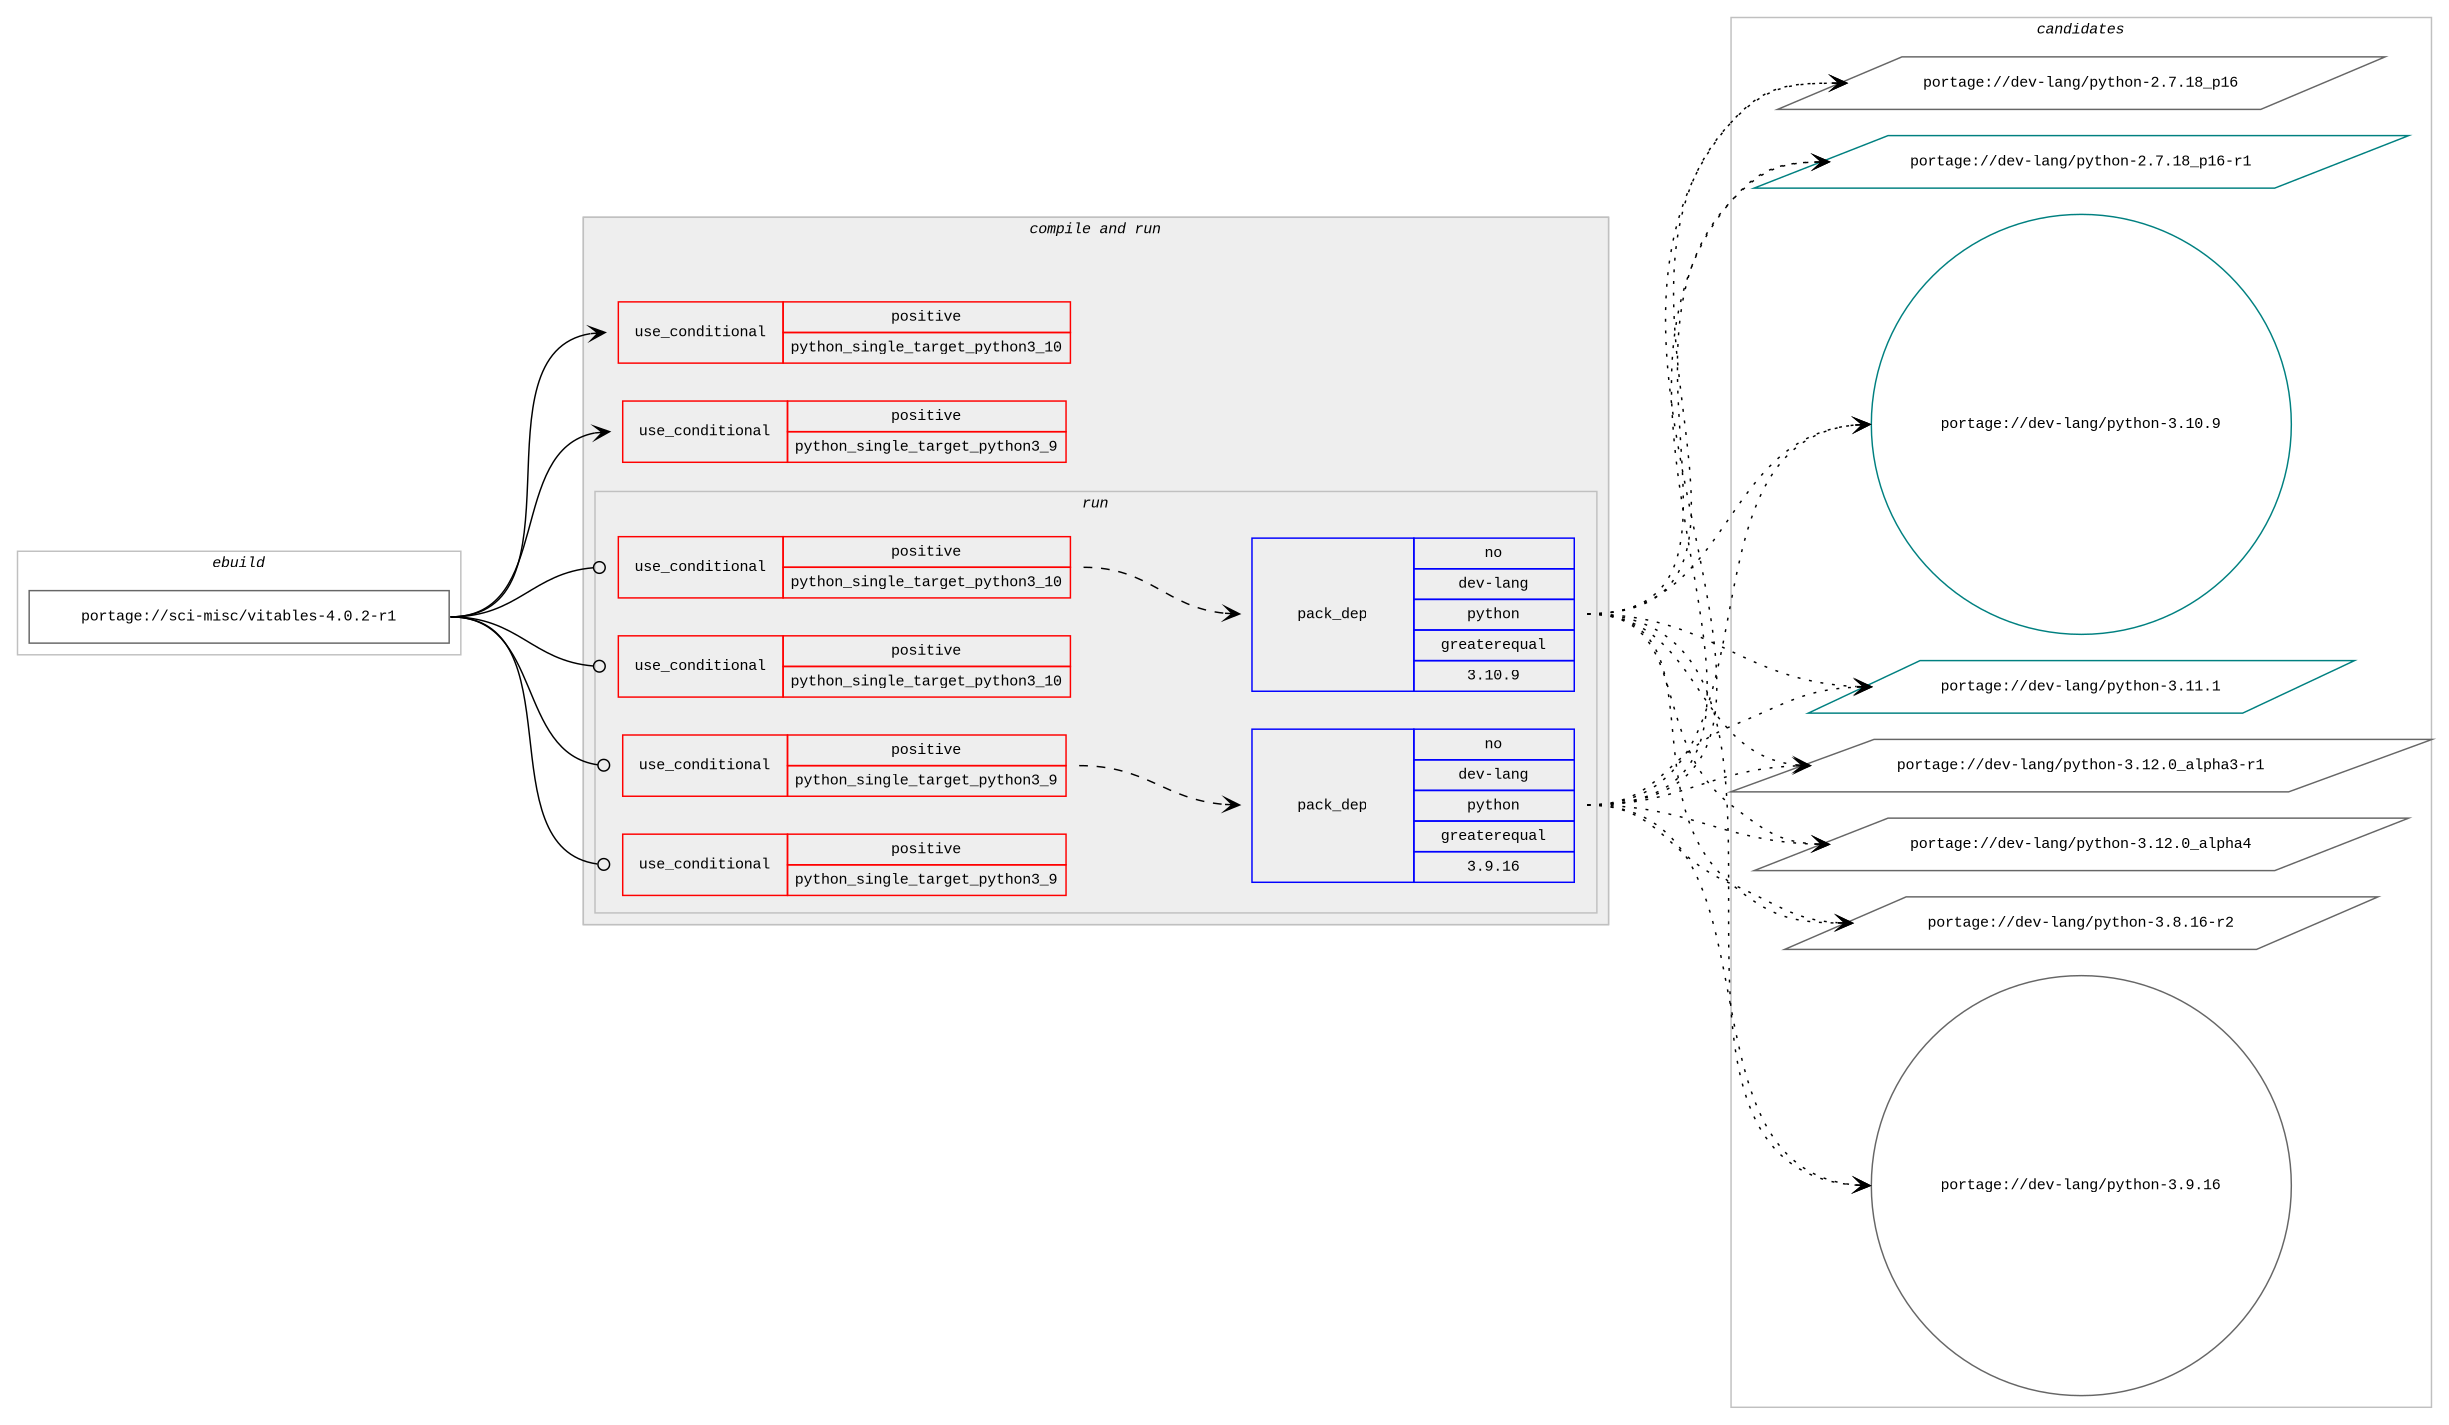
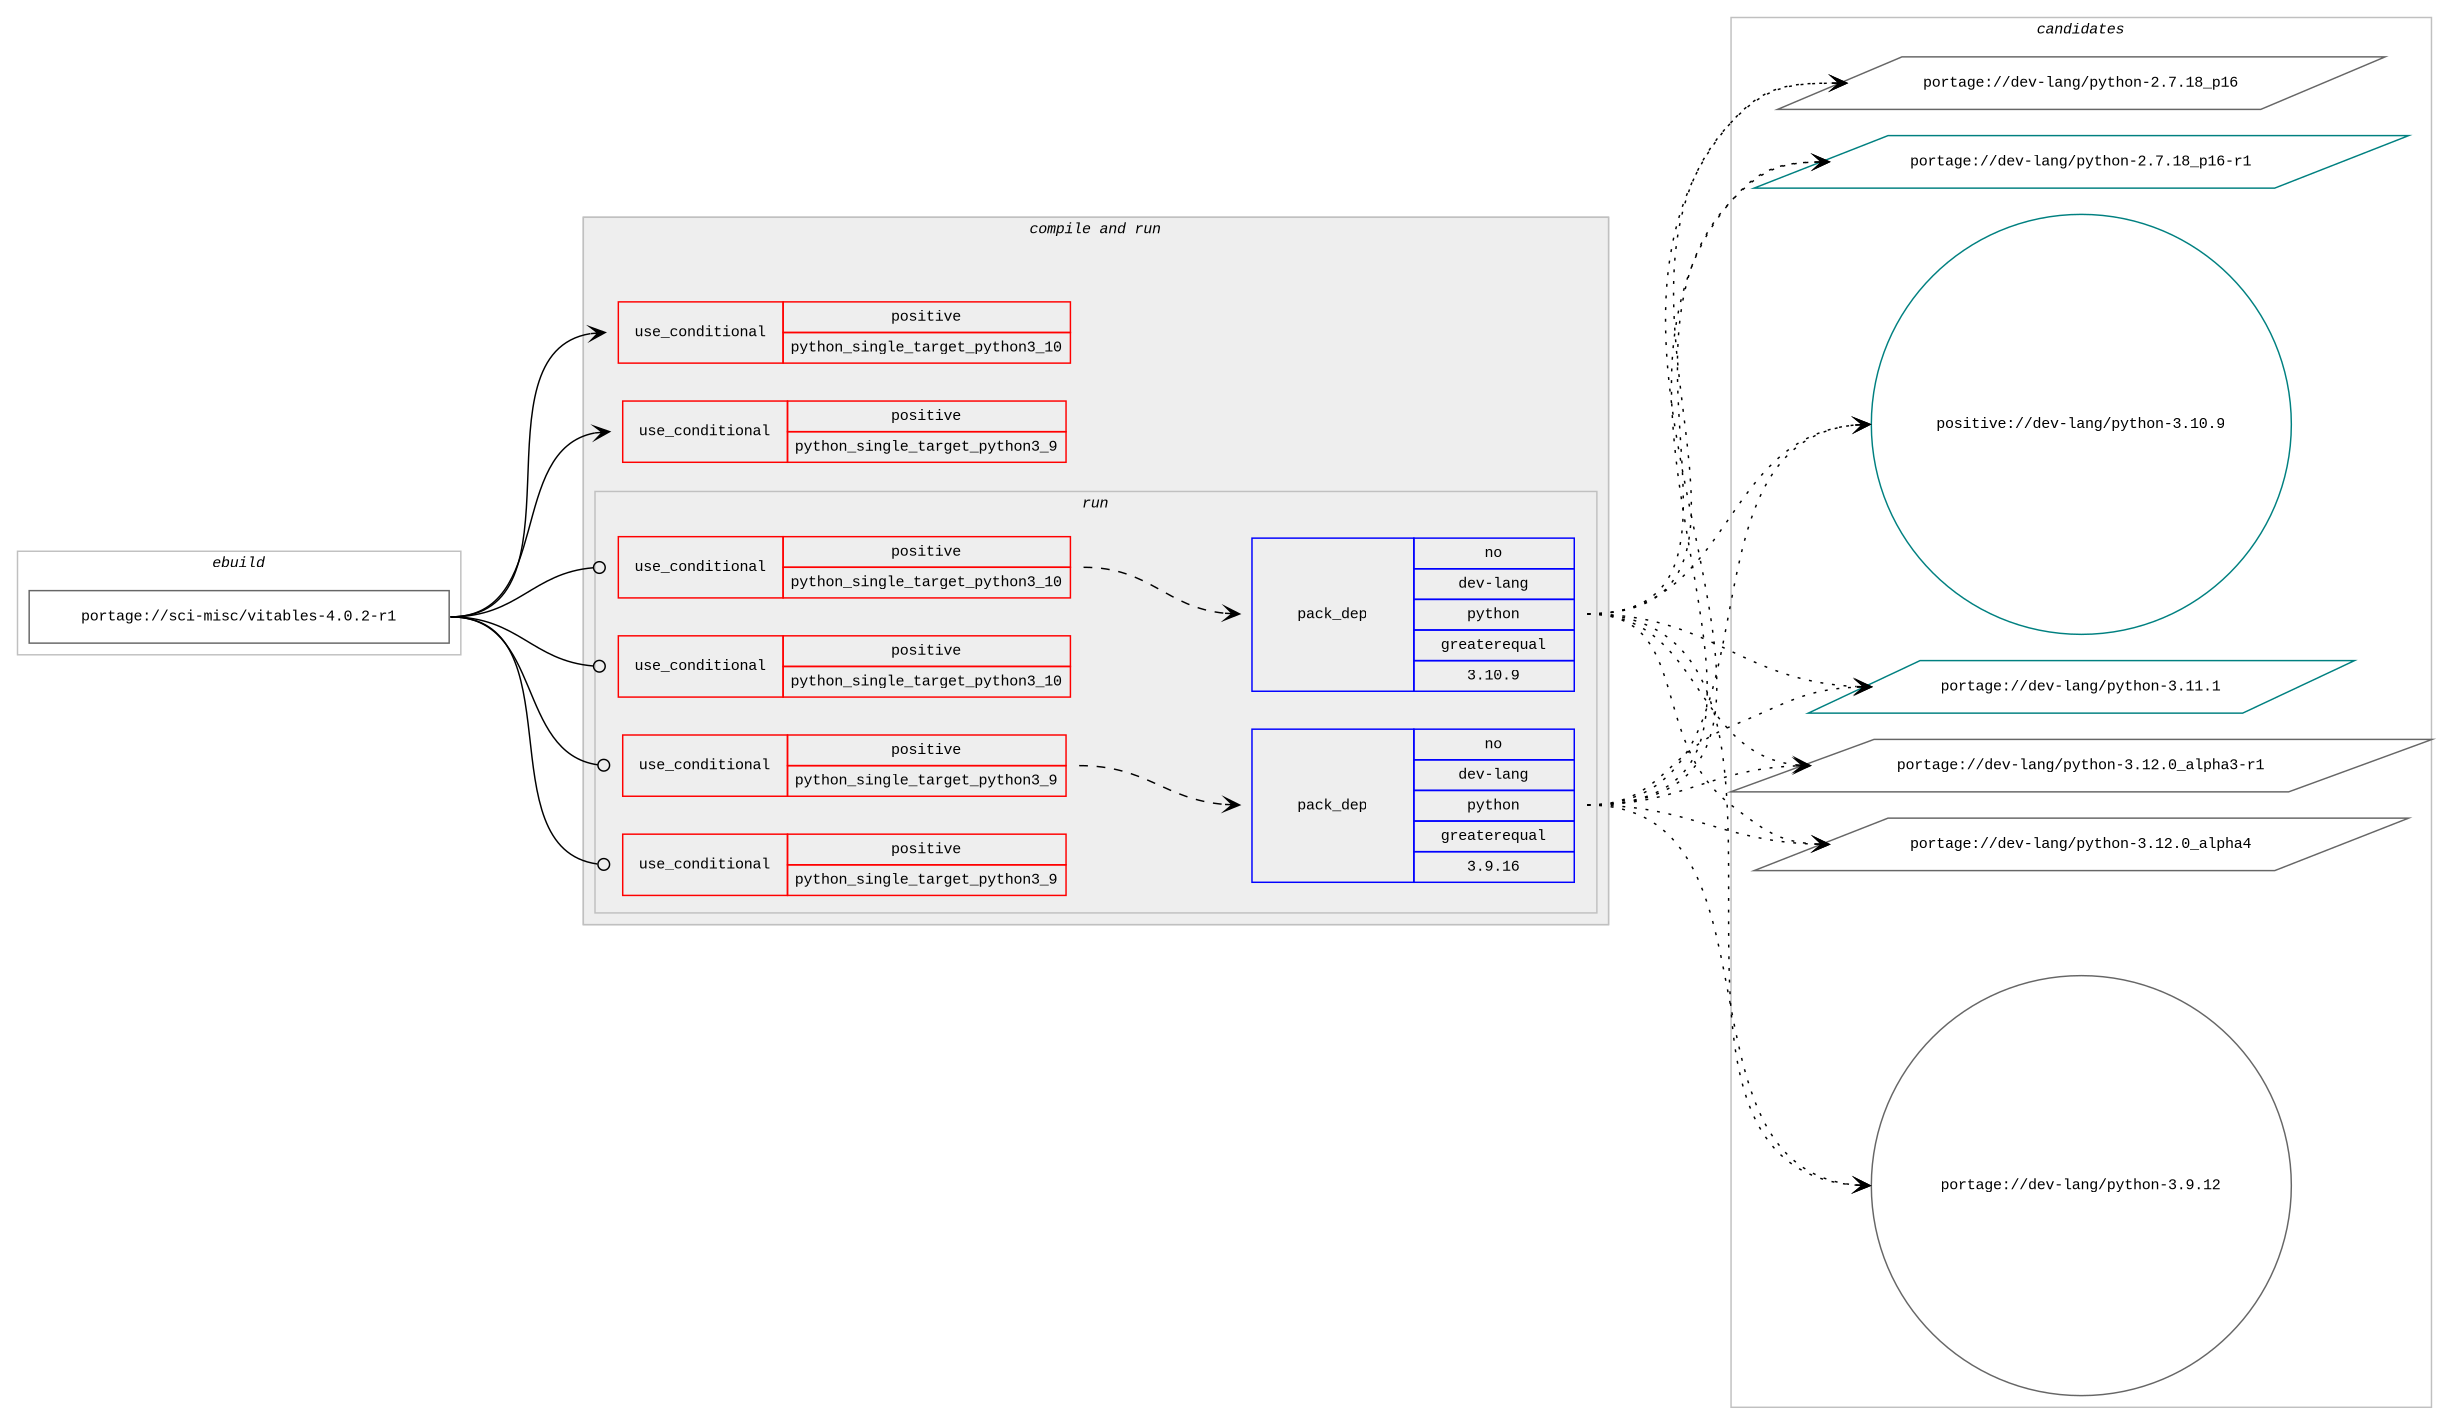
node "portage://dev-lang/python-3.10.9": label "portage://dev-lang/python-3.10.9" -> "positive://dev-lang/python-3.10.9"
node "portage://dev-lang/python-3.8.16-r2": removed
node "portage://dev-lang/python-3.9.16": label "portage://dev-lang/python-3.9.16" -> "portage://dev-lang/python-3.9.12"
